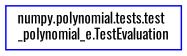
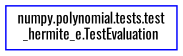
node "numpy.polynomial.tests.test _polynomial_e.TestEvaluation": label "numpy.polynomial.tests.test _polynomial_e.TestEvaluation" -> "numpy.polynomial.tests.test _hermite_e.TestEvaluation"
